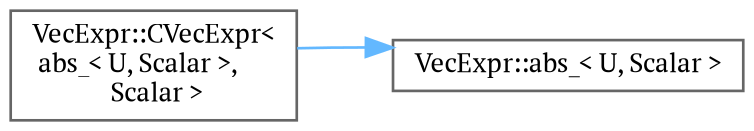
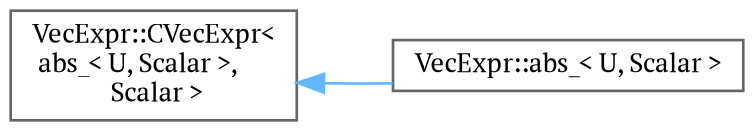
edge "VecExpr::CVecExpr< abs_< U, Scalar >, Scalar >" -> "VecExpr::abs_< U, Scalar >": reversed
